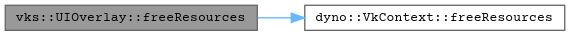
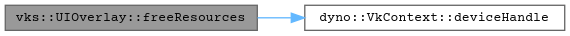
node "dyno::VkContext::freeResources": label "dyno::VkContext::freeResources" -> "dyno::VkContext::deviceHandle"
